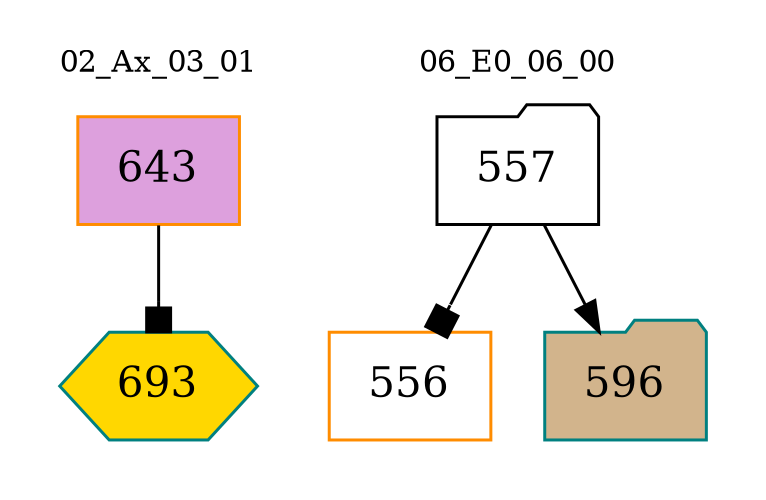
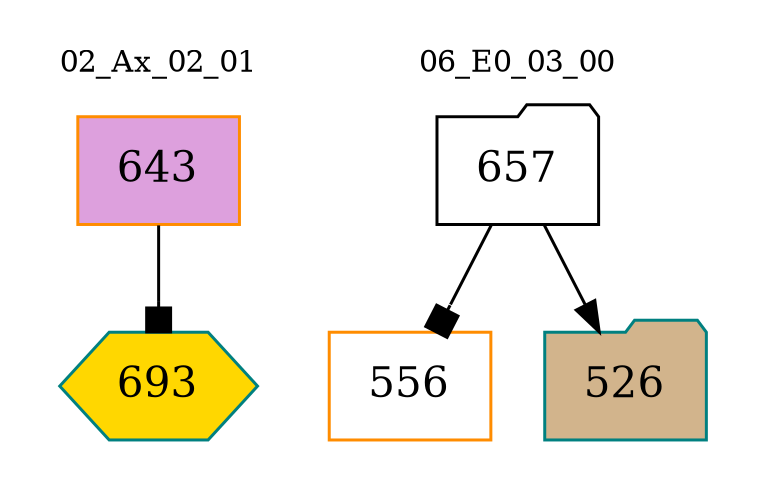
cluster "02_Ax_03_01": label "02_Ax_03_01" -> "02_Ax_02_01"
cluster "06_E0_06_00": label "06_E0_06_00" -> "06_E0_03_00"
node "557": label "557" -> "657"
node "596": label "596" -> "526"
